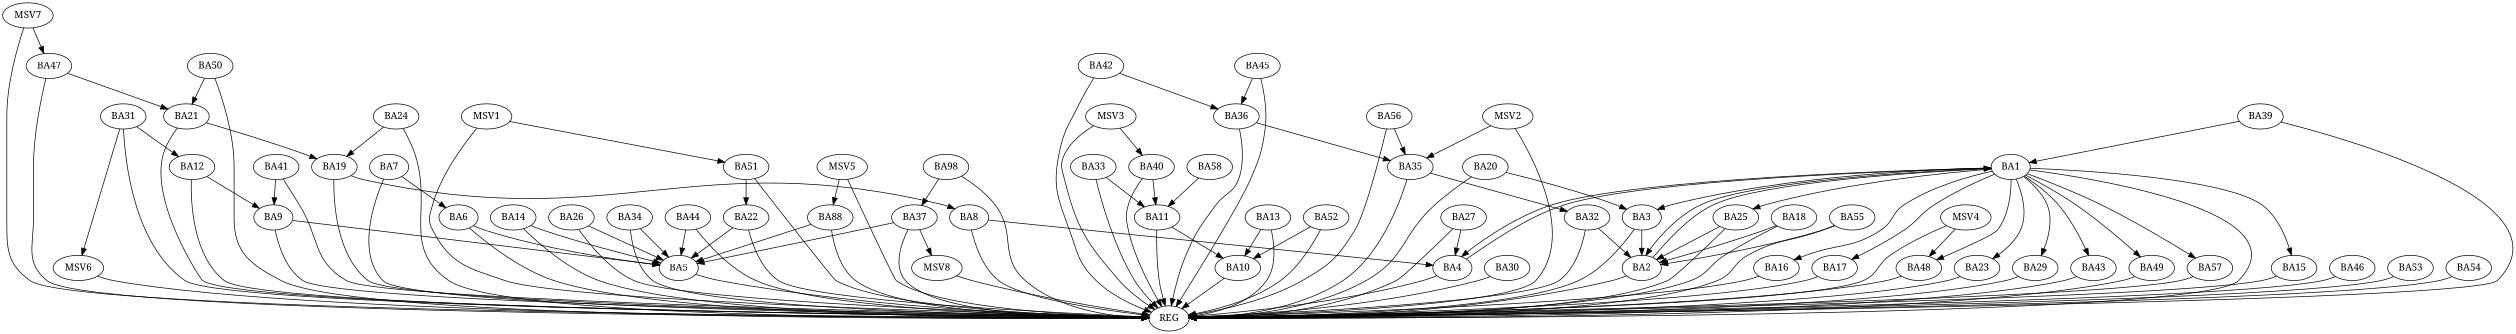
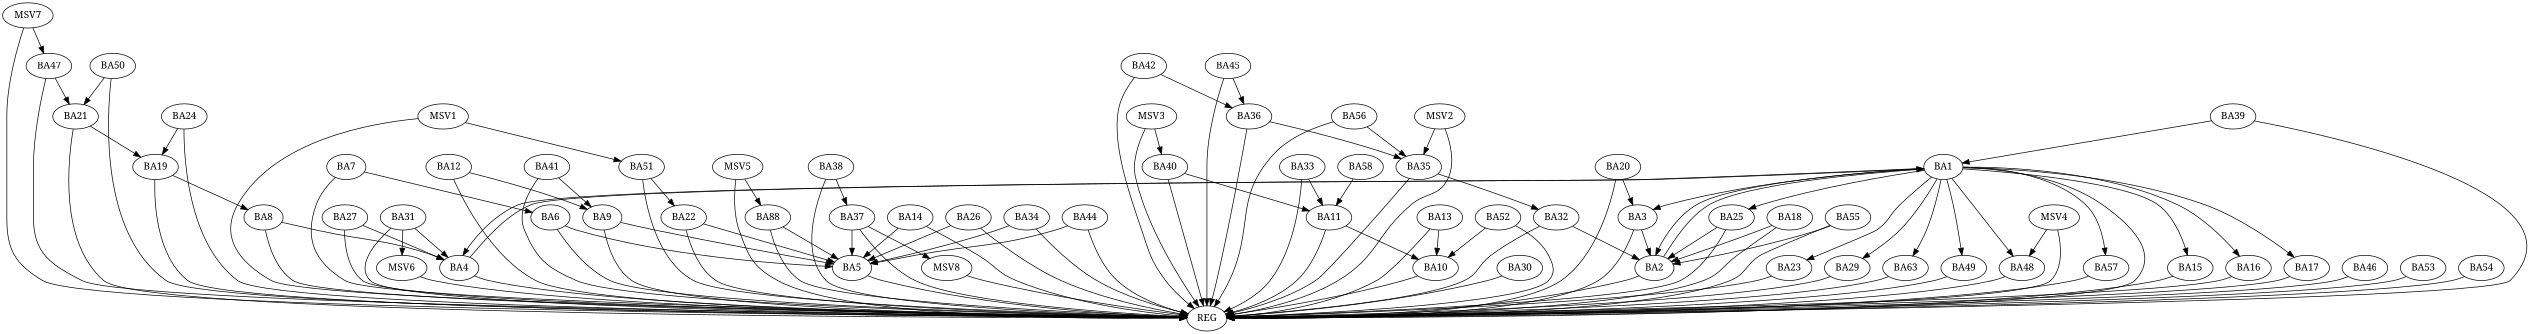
edge "BA31" -> "BA12": now "BA31" -> "BA4"
node "BA98": label "BA98" -> "BA38"
node "BA43": label "BA43" -> "BA63"
